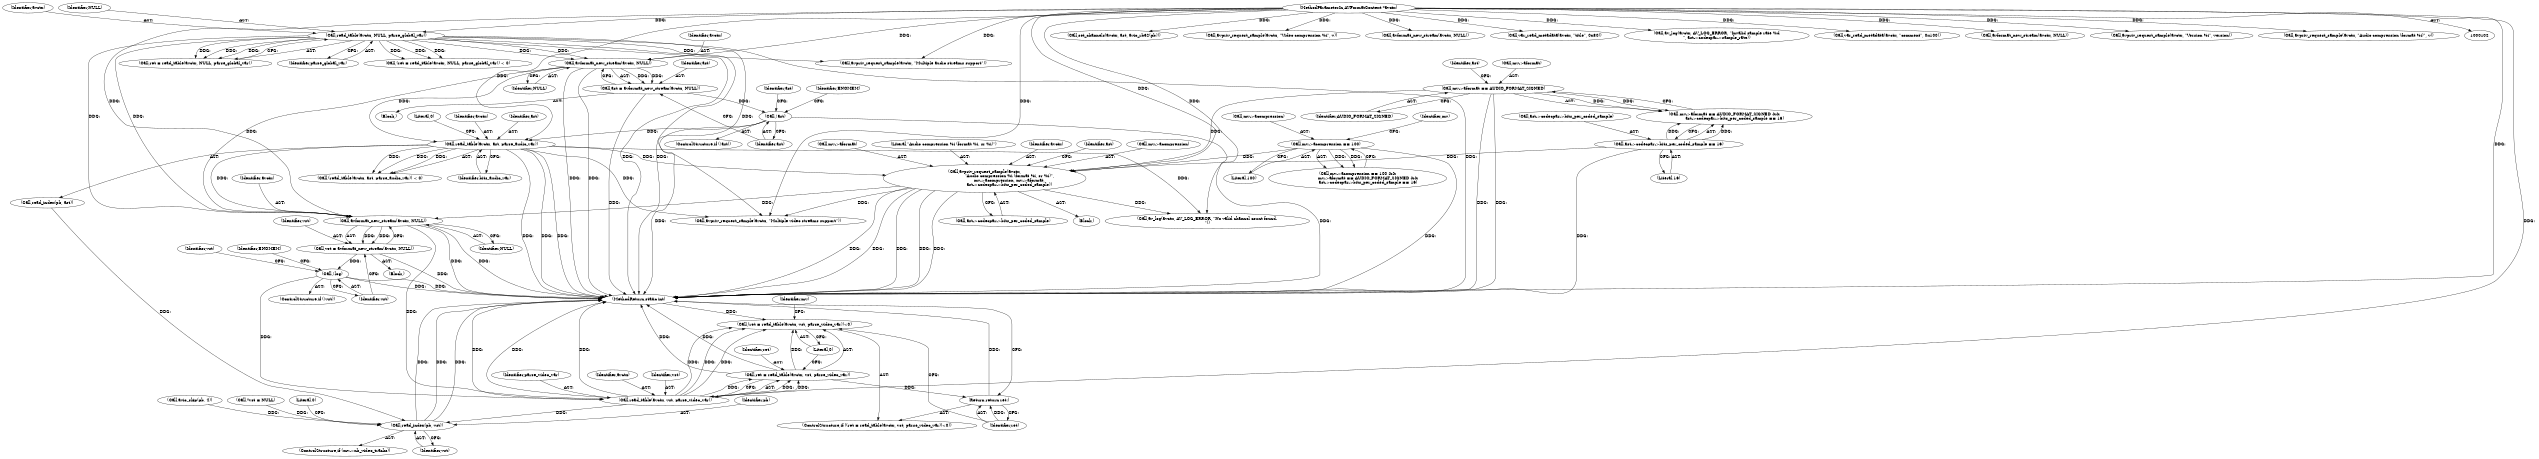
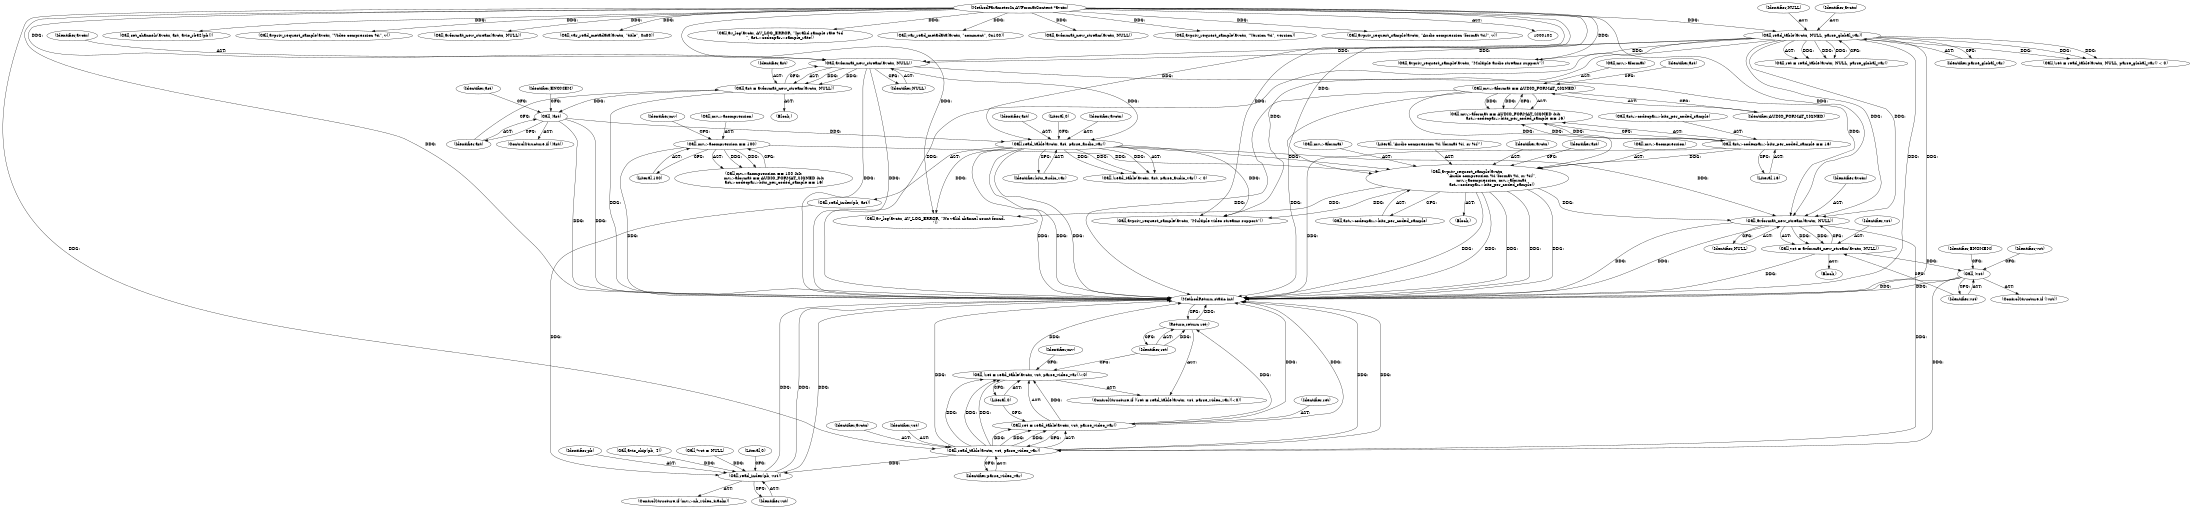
node "(Call,!log)": label "(Call,!log)" -> "(Call,!vst)"
edge "(MethodReturn,static int)" -> "(Call,(ret = read_table(avctx, vst, parse_video_var))<0)": reversed
edge "(Call,read_table(avctx, vst, parse_video_var))" -> "(Identifier,parse_video_var)": added, label "CFG:"
